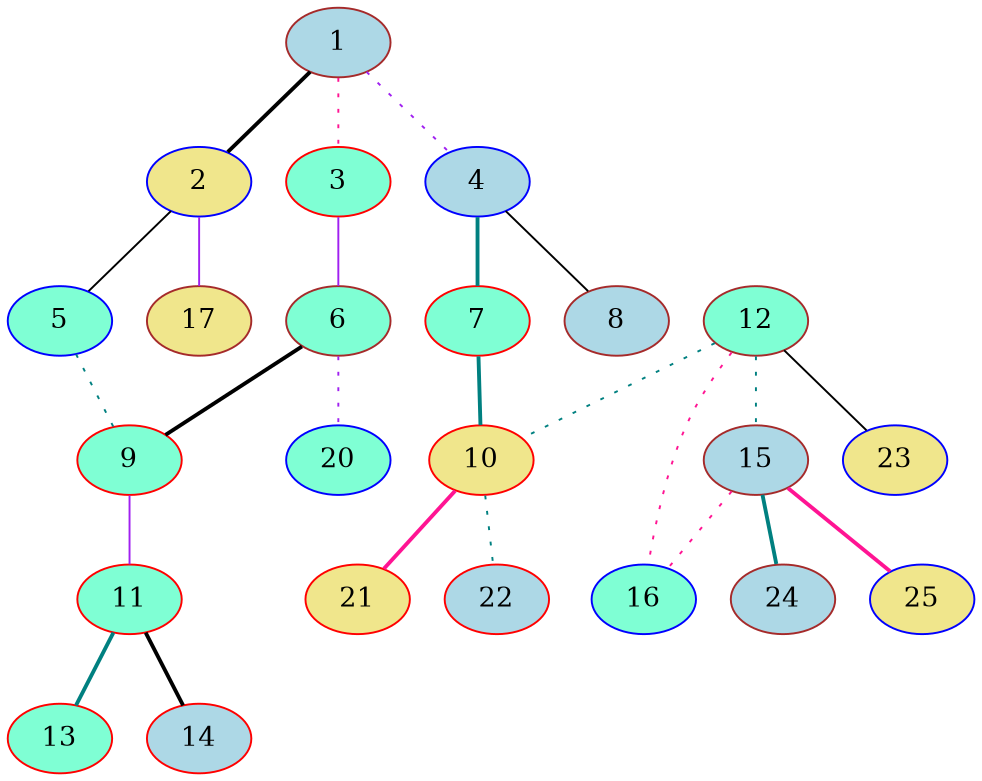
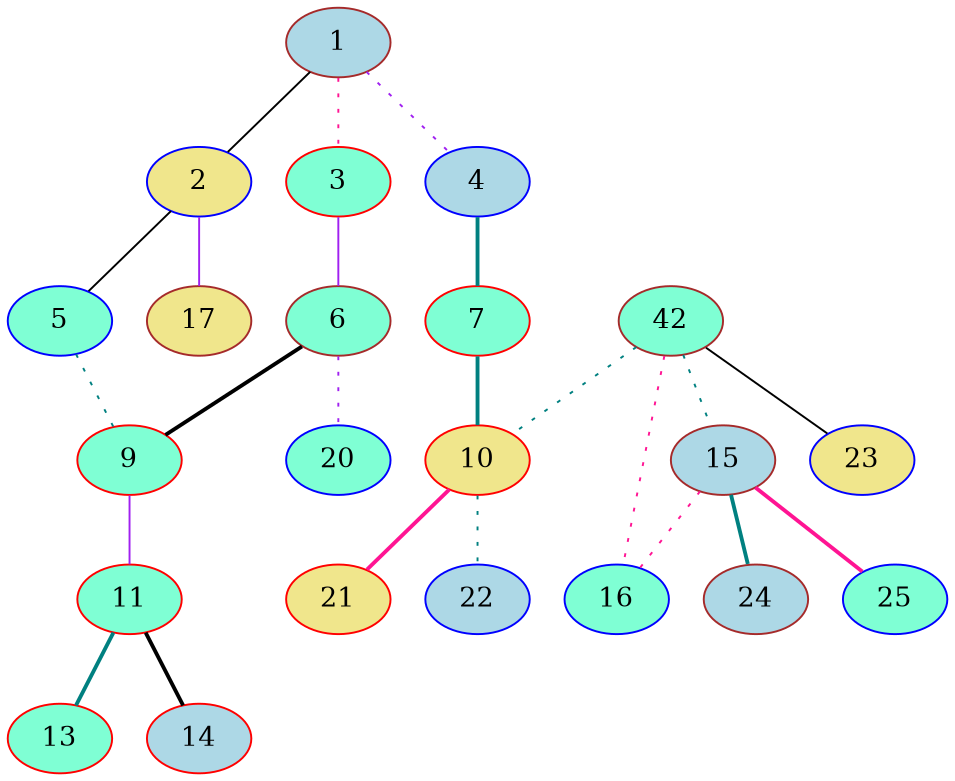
edge "1" -- "2": style bold -> solid
node "8": removed
node "12": label "12" -> "42"
node "22": color red -> blue
node "25": fillcolor khaki -> aquamarine
